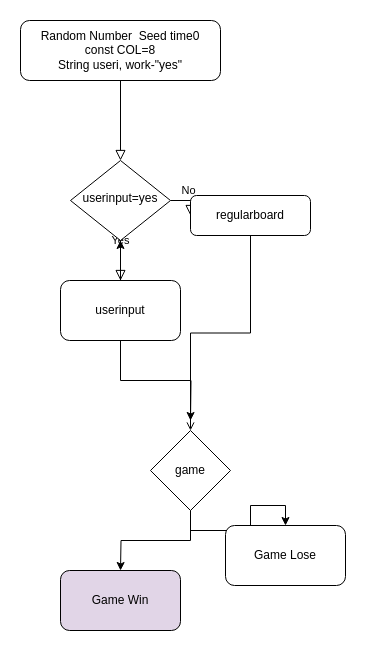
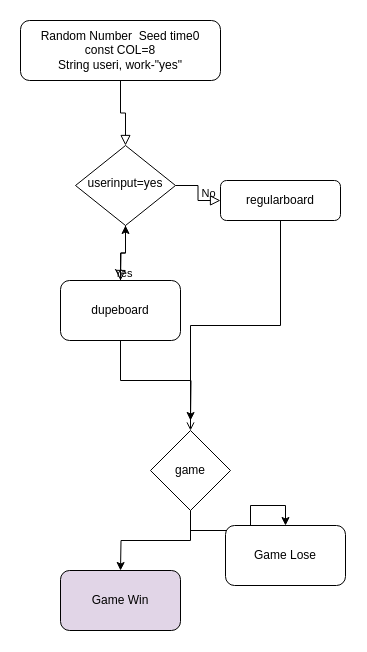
node "userinput=yes": moved (121, 201) -> (126, 186)
node "regularboard": moved (251, 216) -> (281, 201)
node "userinput": label "userinput" -> "dupeboard"
